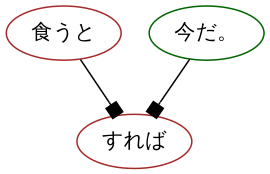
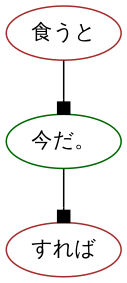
edge "食うと" -> "すれば": now "食うと" -> "今だ。"
